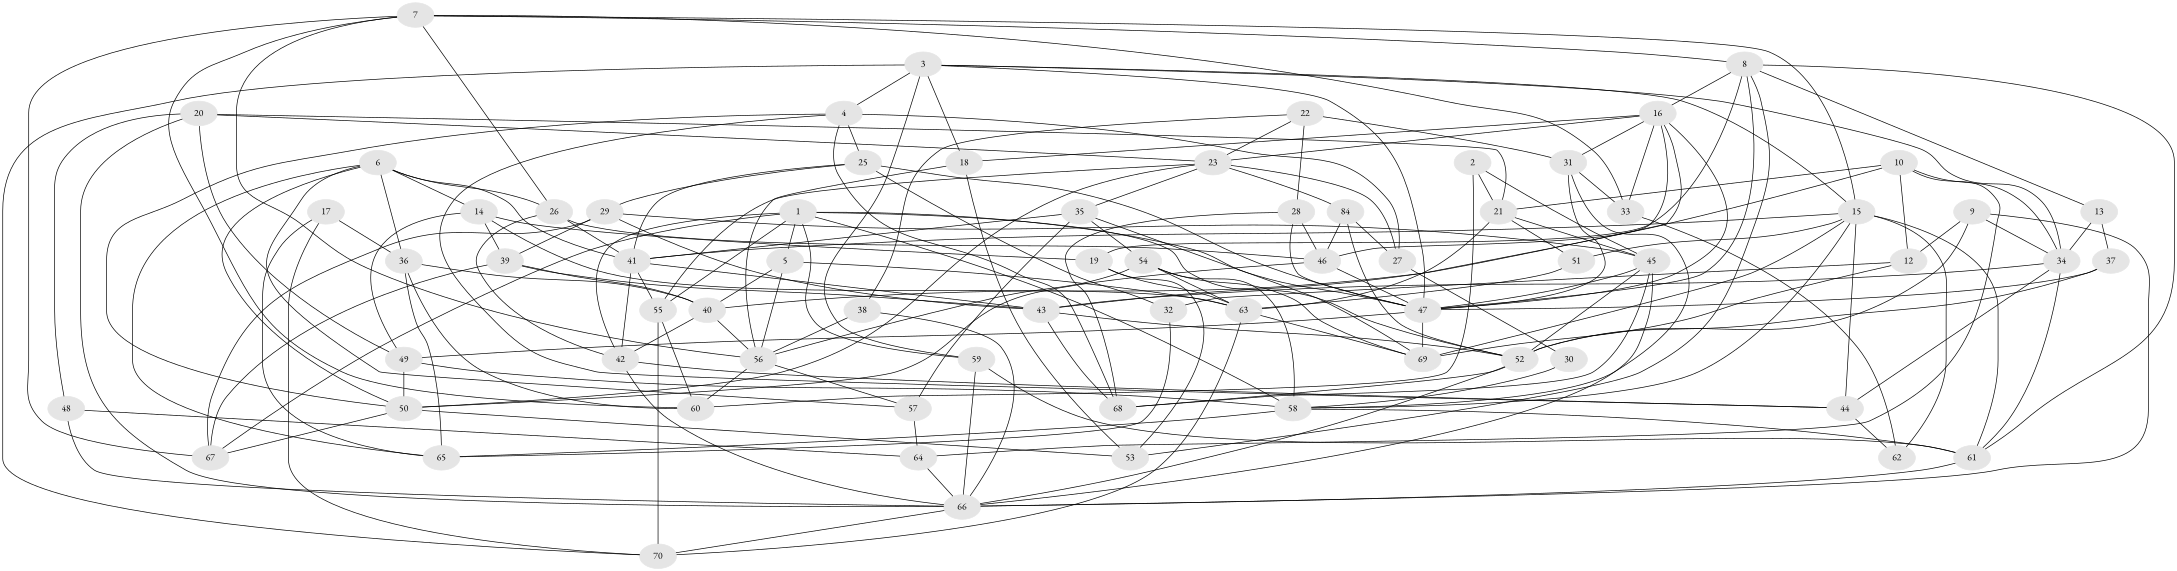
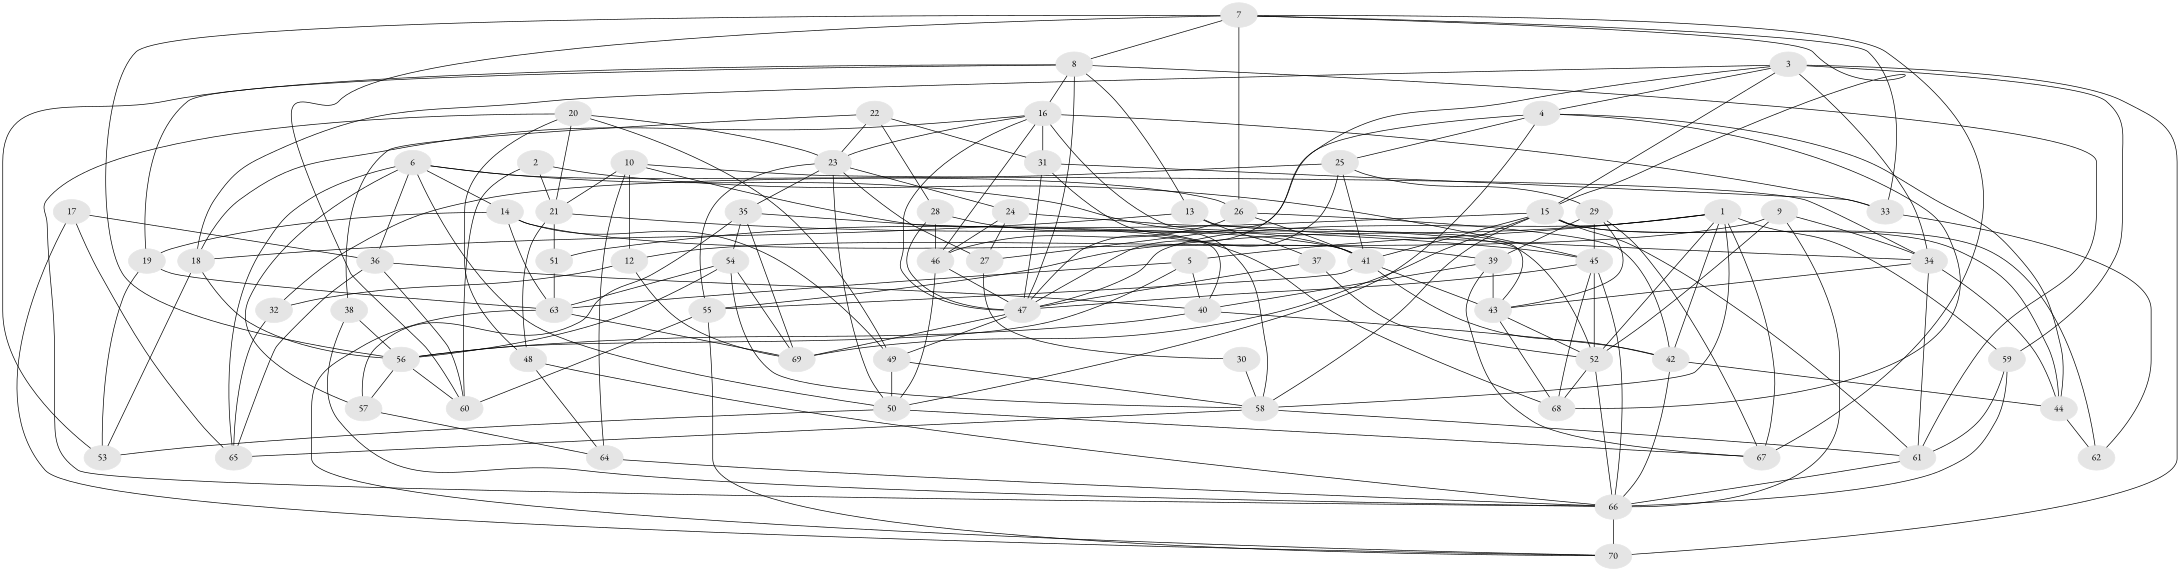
node "84": label "84" -> "24"
edge "13" -- "18": added
edge "21" -- "63": now "21" -- "48"
